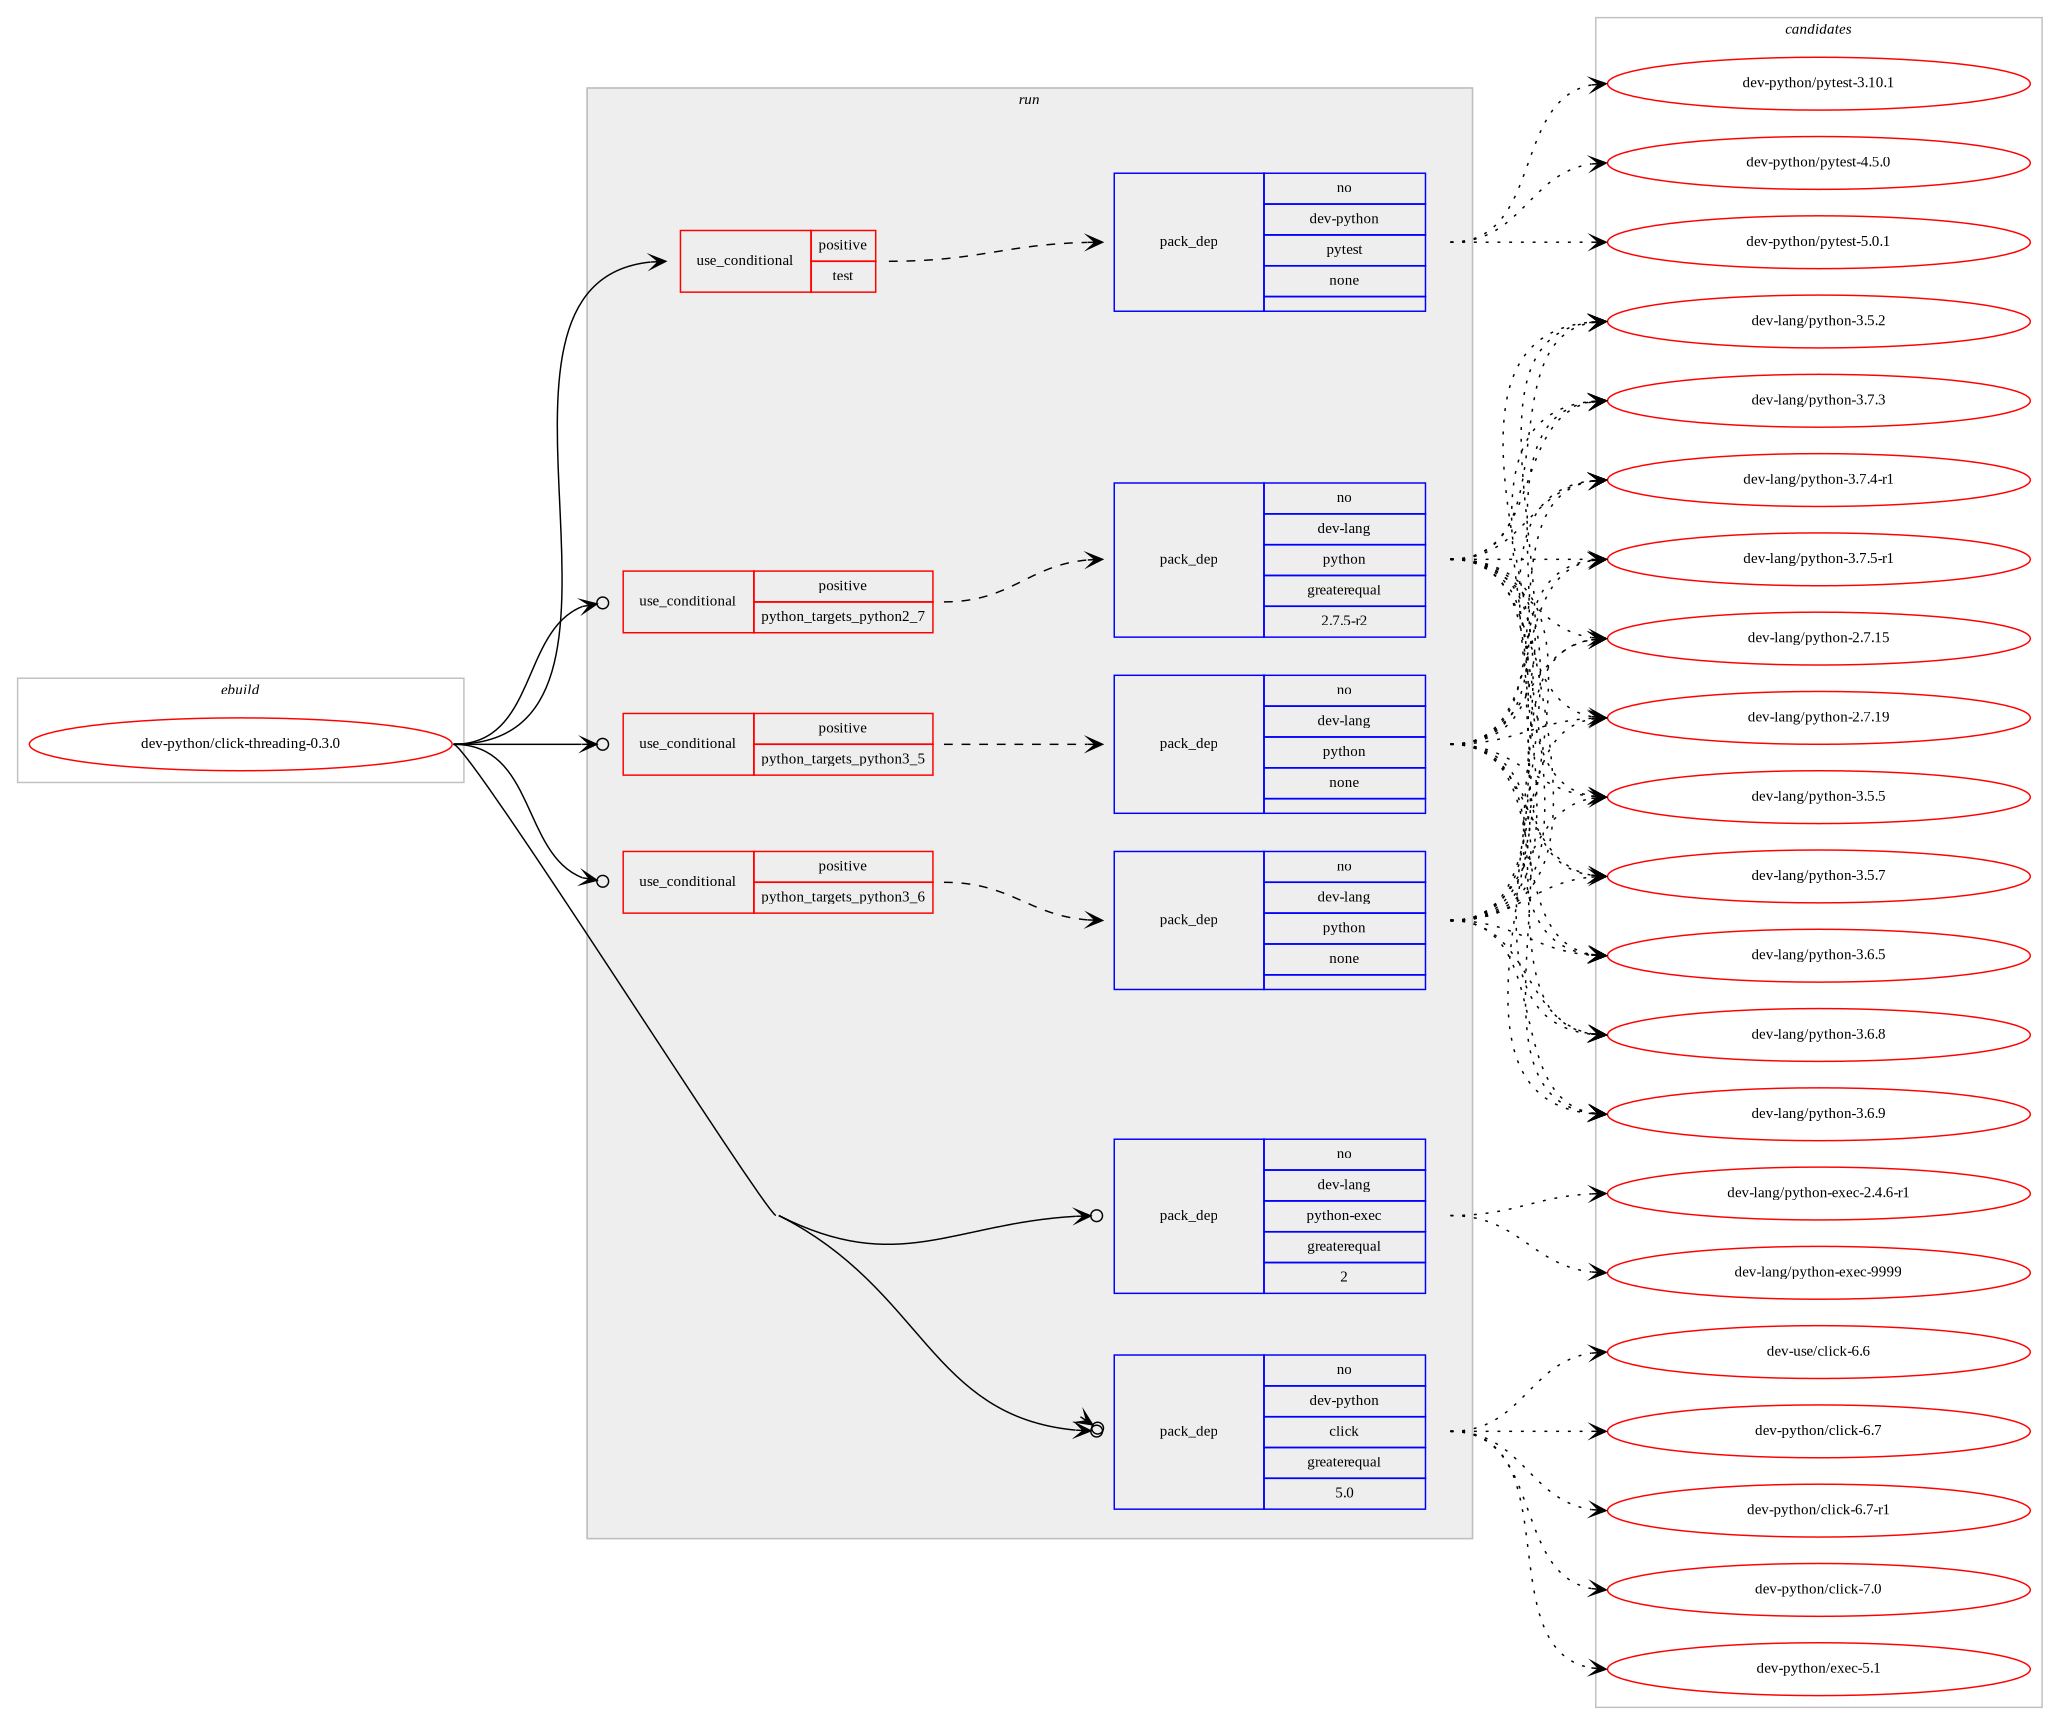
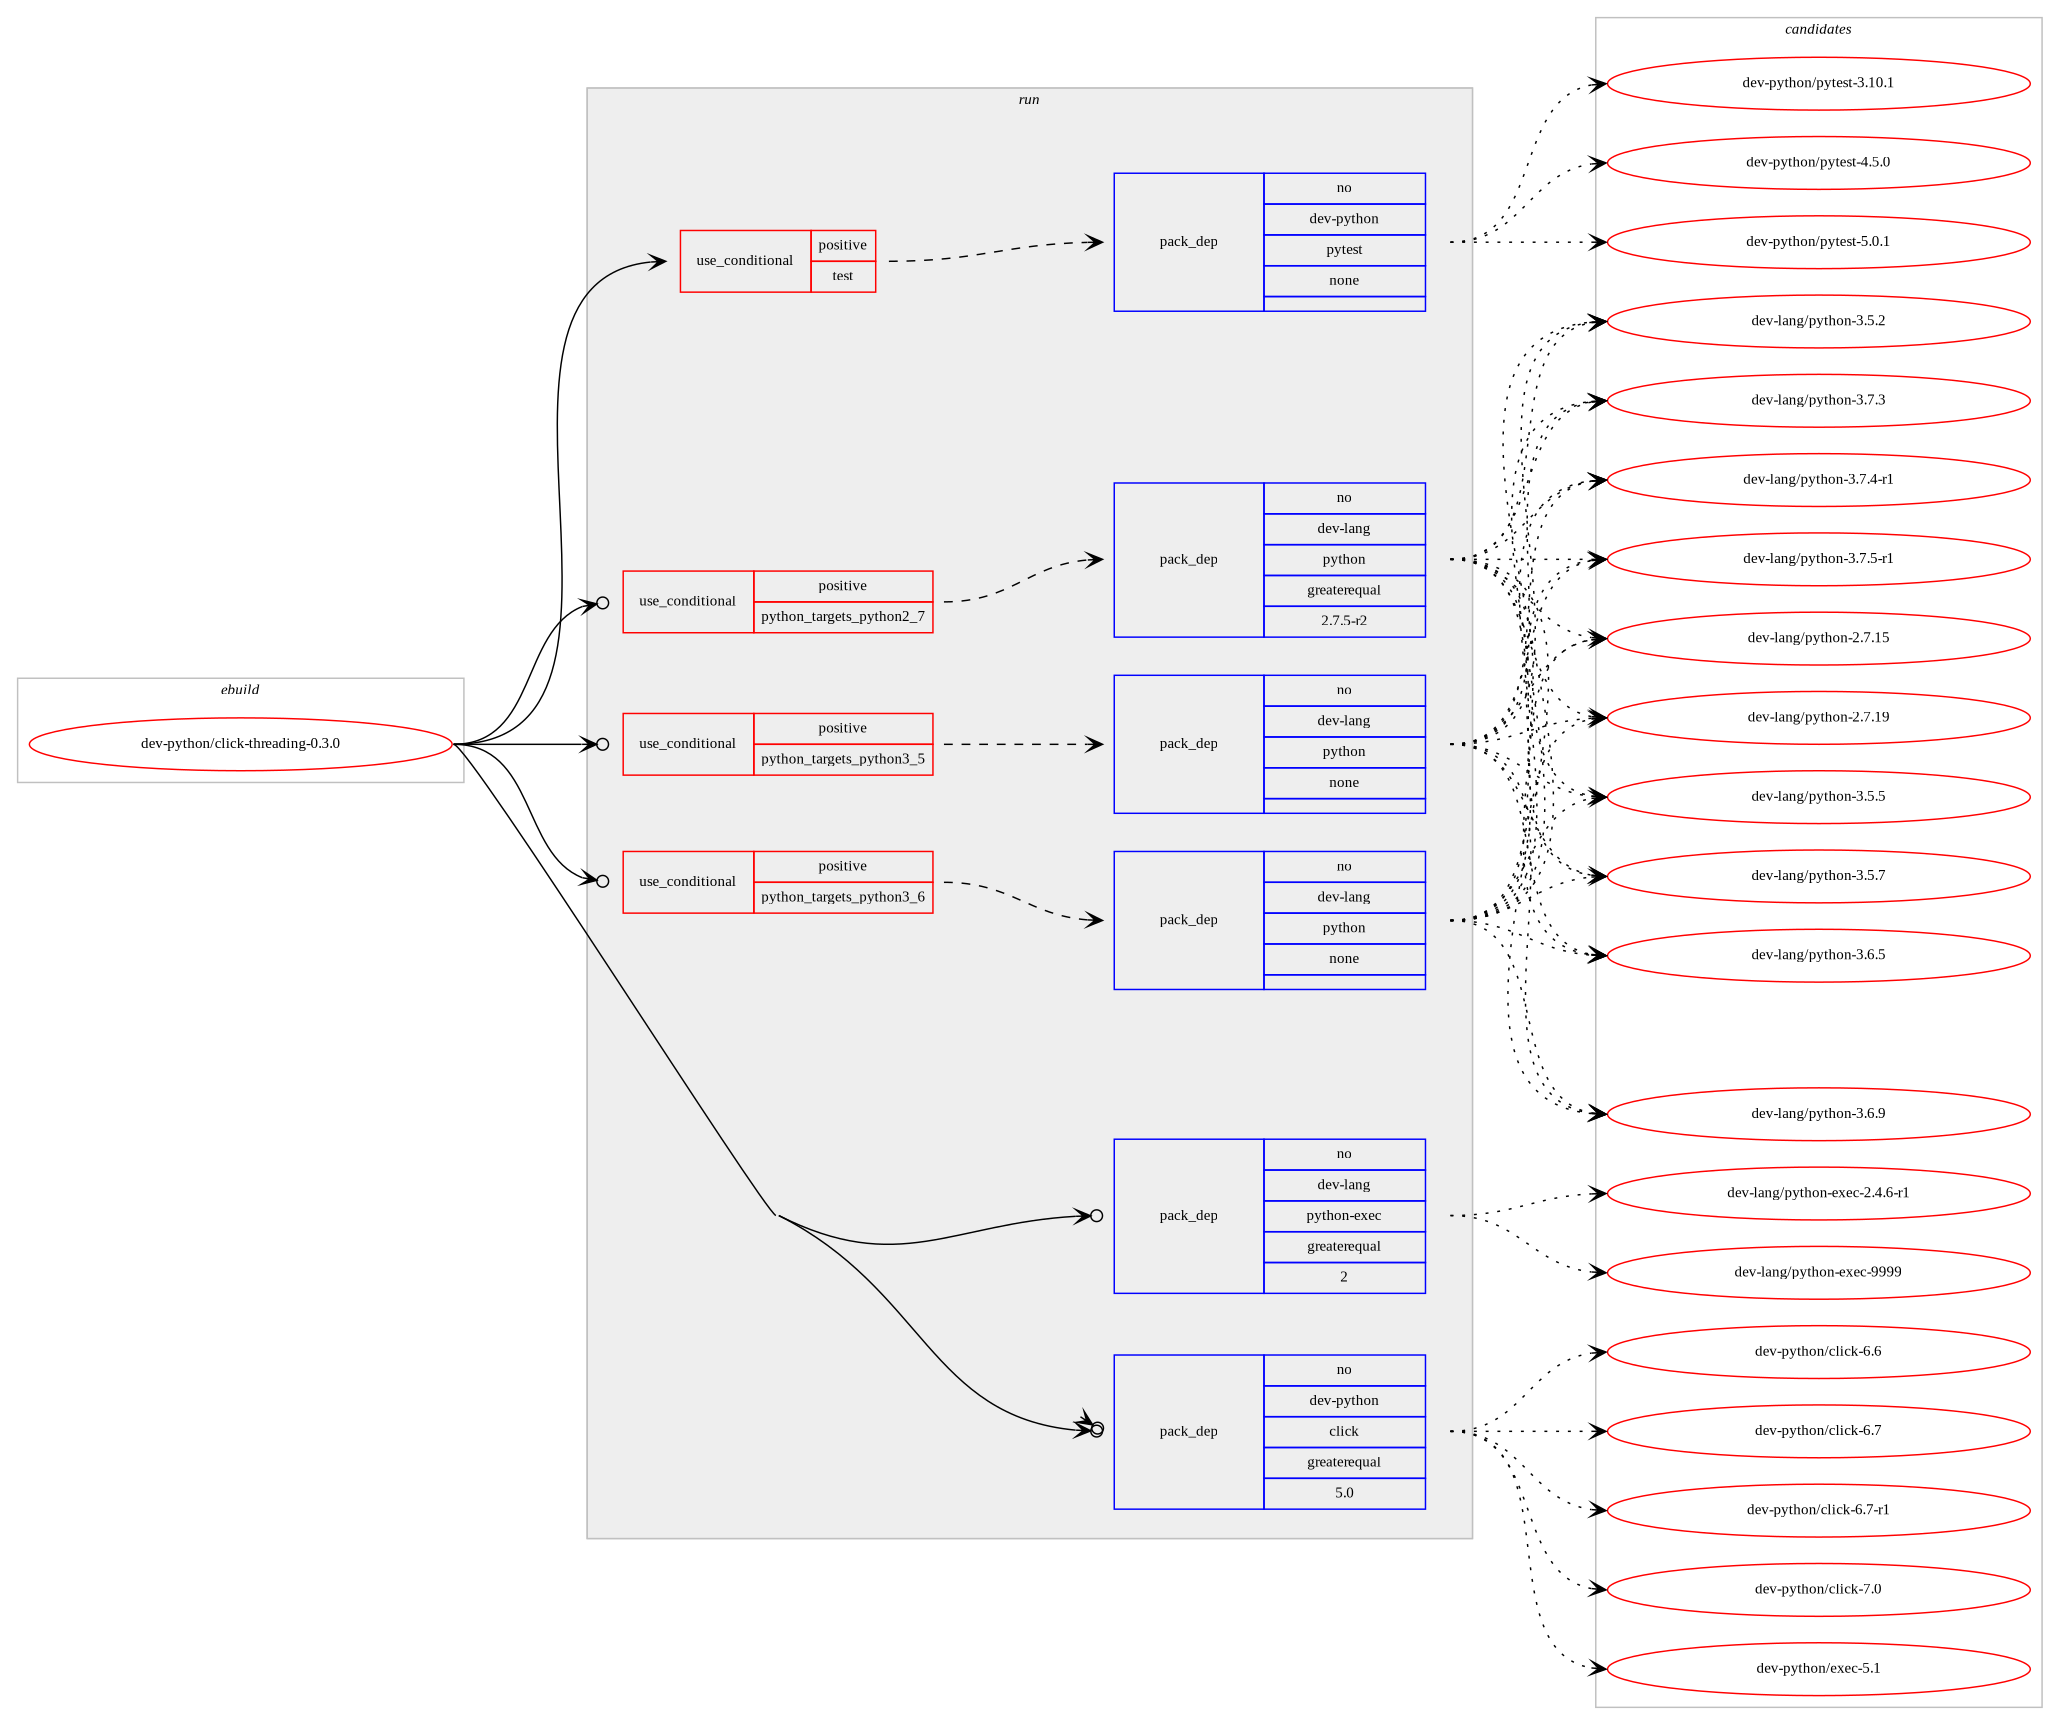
node "dev-lang/python-3.6.8": removed
node "dev-use/click-6.6": label "dev-use/click-6.6" -> "dev-python/click-6.6"
